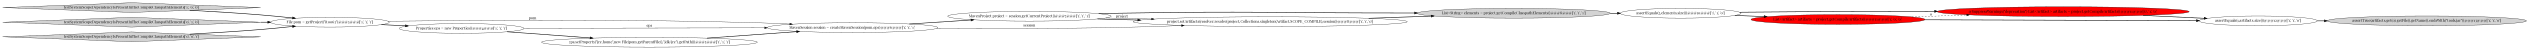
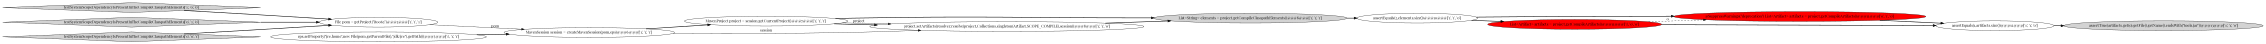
node "Properties eps = new Properties()@@@4@@@['1', '1', '1']": removed
